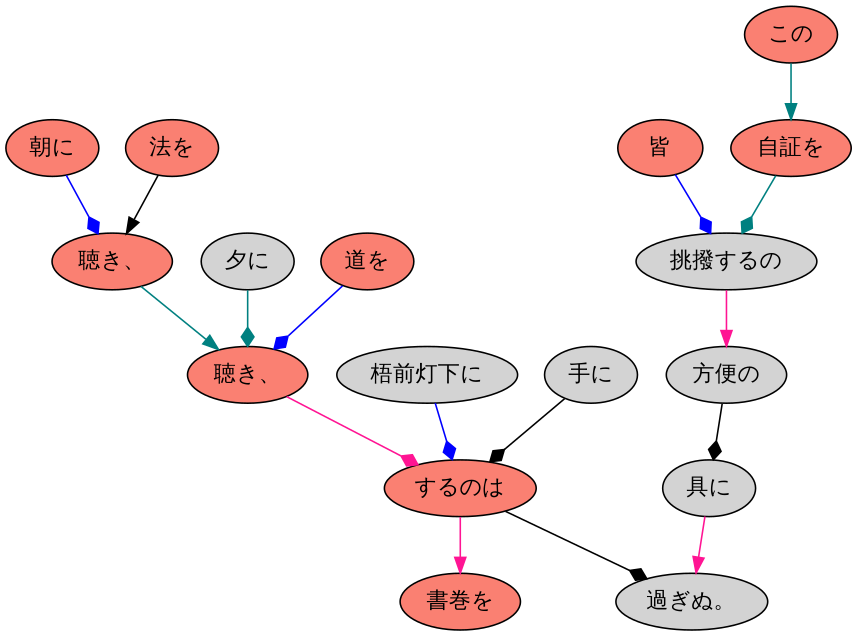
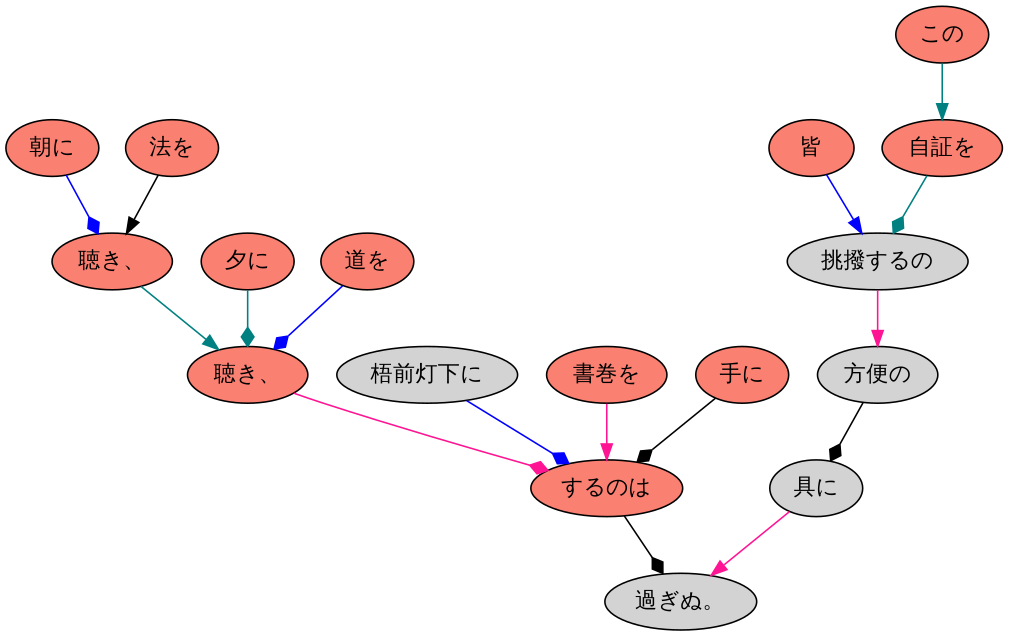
edge "皆" -> "挑撥するの": arrowhead diamond -> normal
node "夕に": fillcolor lightgrey -> salmon
node "手に": fillcolor lightgrey -> salmon
edge "するのは" -> "書巻を": reversed
